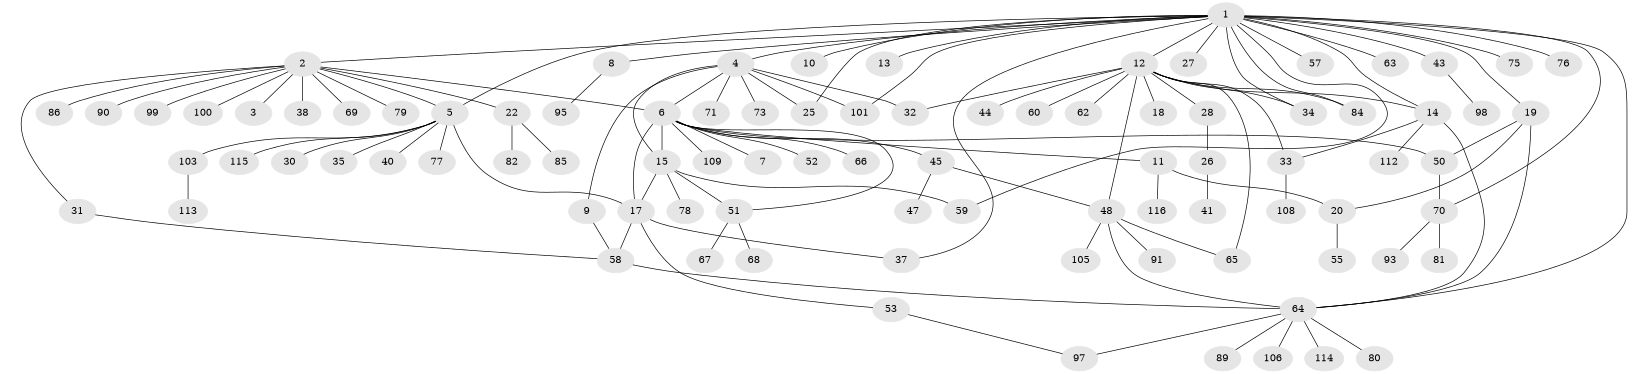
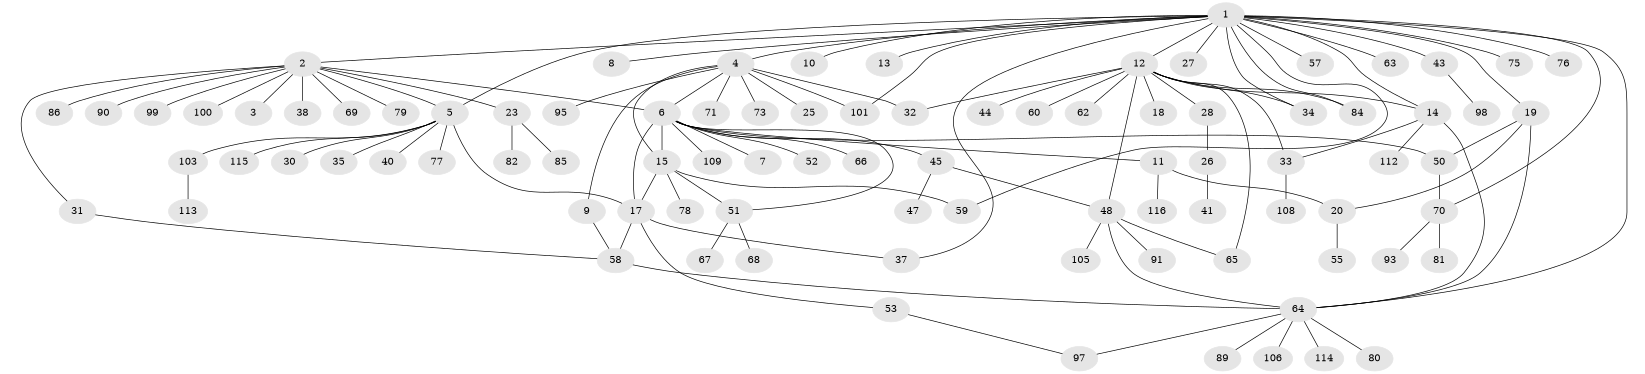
edge "1" -- "25": removed
edge "8" -- "95": now "4" -- "95"
node "22": label "22" -> "23"
